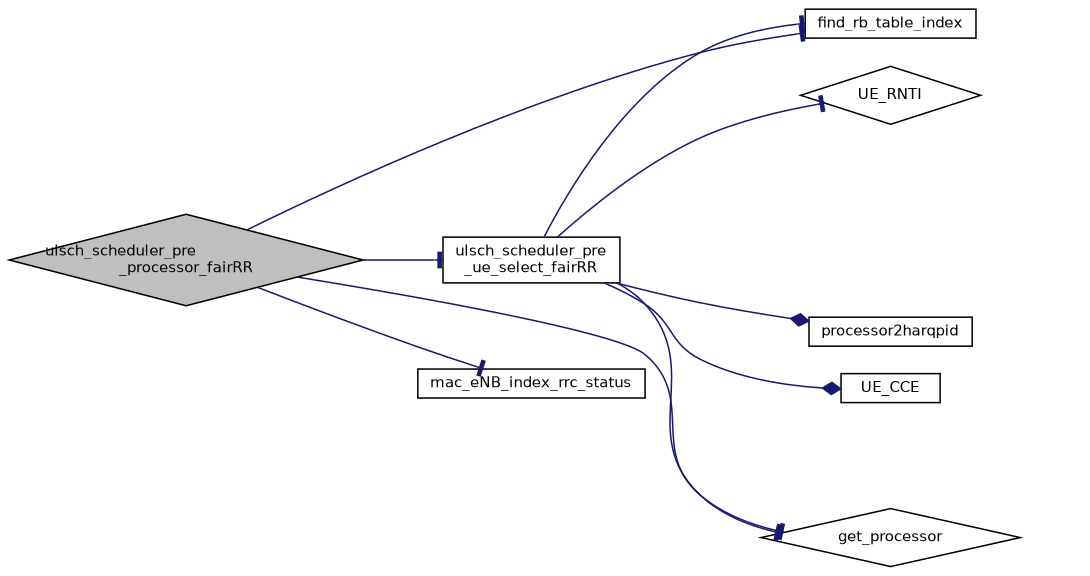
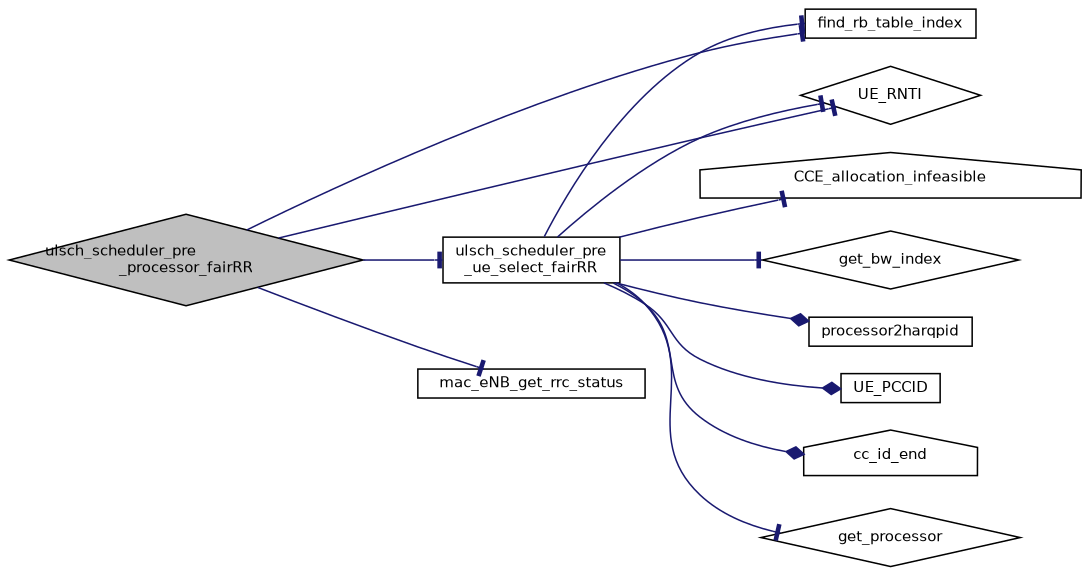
node "CCE_allocation_infeasible": added
node "get_bw_index": added
edge "ulsch_scheduler_pre _processor_fairRR" -> "get_processor": now "ulsch_scheduler_pre _processor_fairRR" -> "UE_RNTI"
node "mac_eNB_index_rrc_status": label "mac_eNB_index_rrc_status" -> "mac_eNB_get_rrc_status"
node "UE_CCE": label "UE_CCE" -> "UE_PCCID"
node "cc_id_end": added
